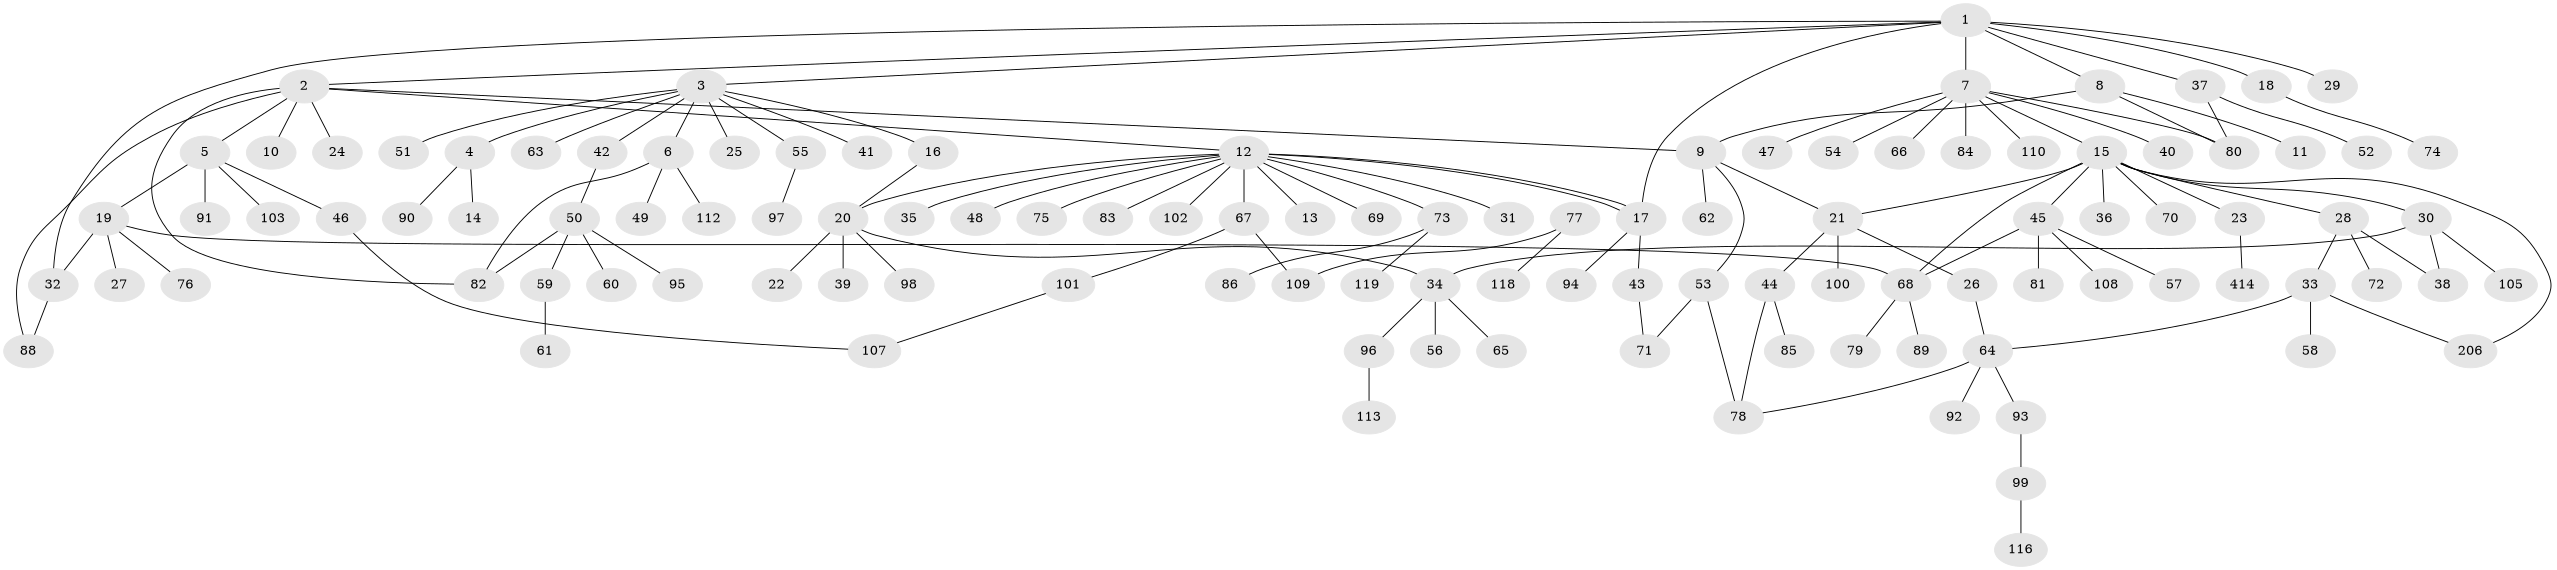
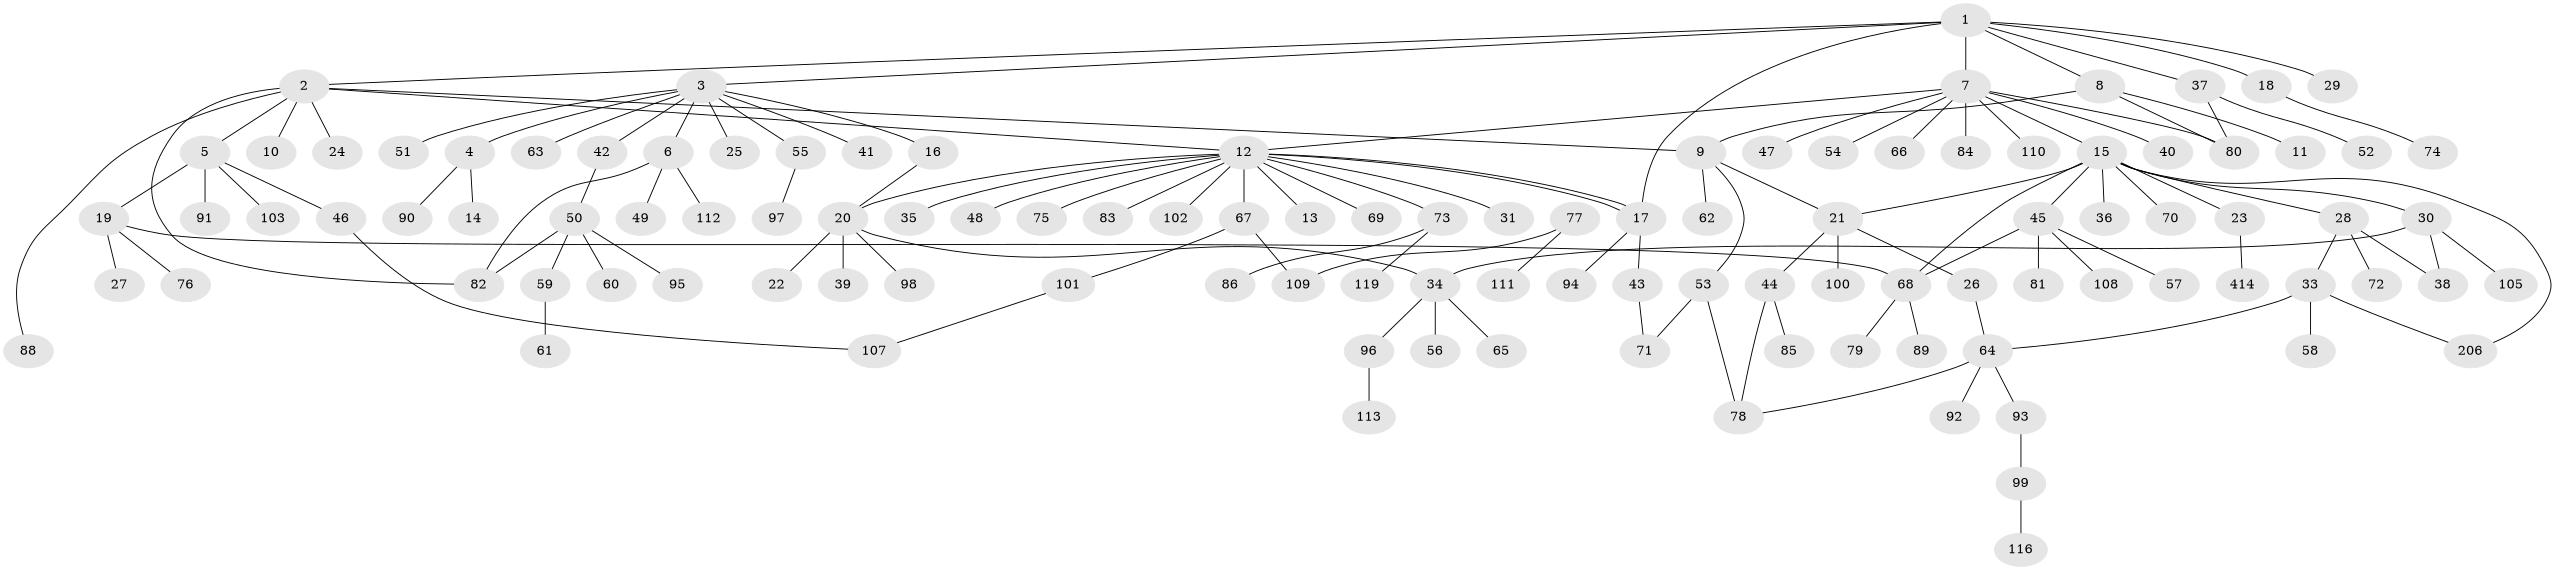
edge "7" -- "12": added
node "32": removed
node "118": label "118" -> "111"
